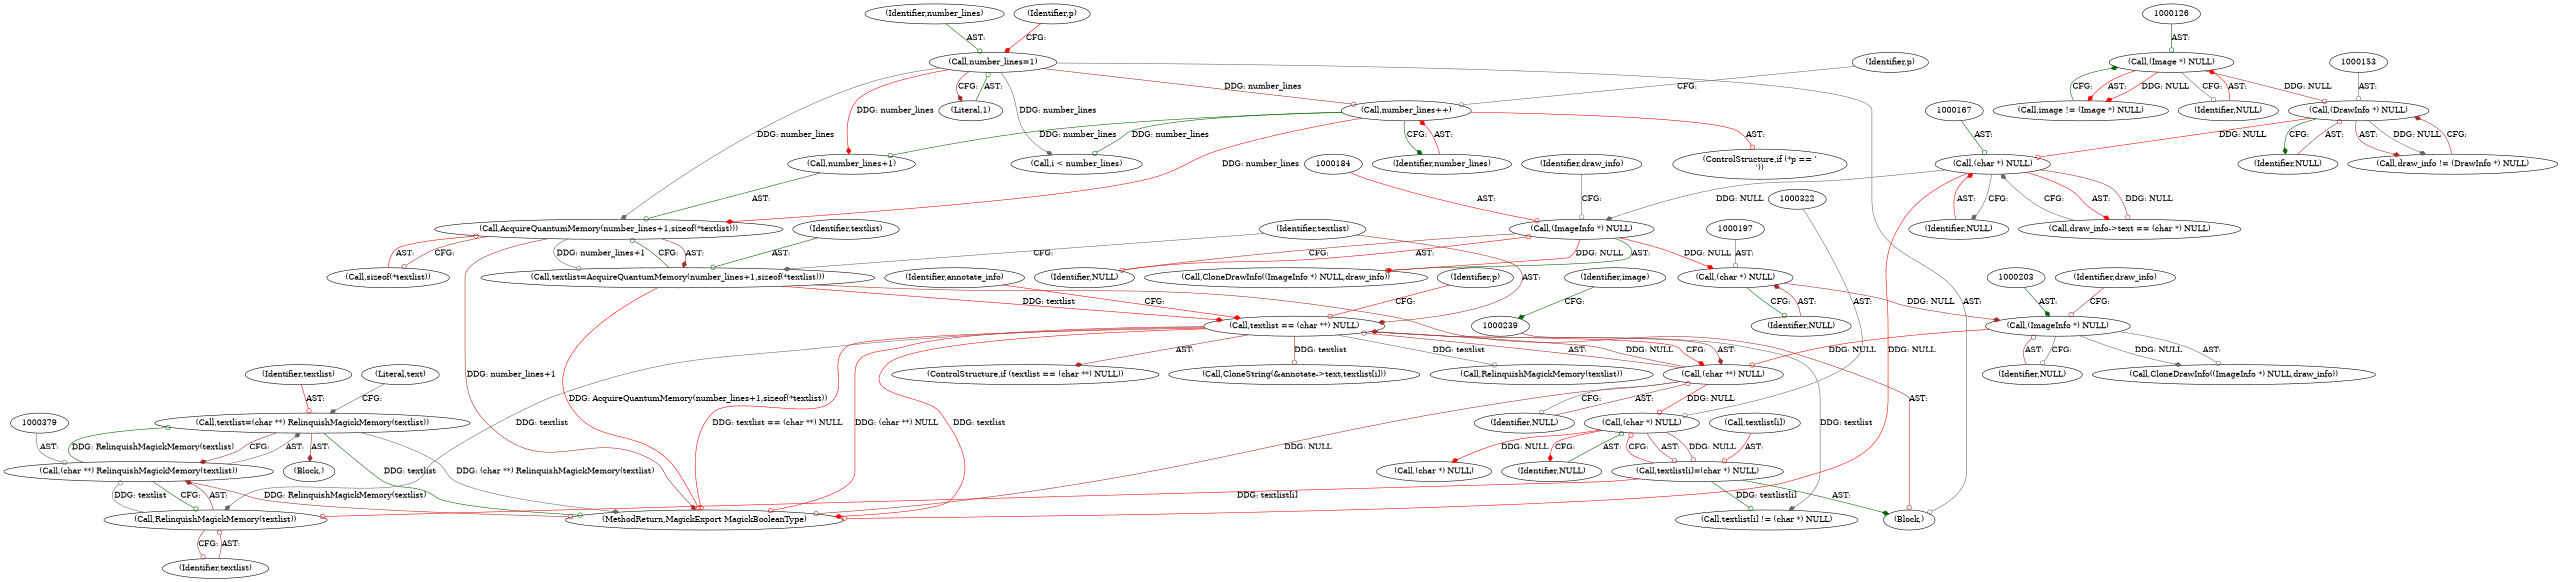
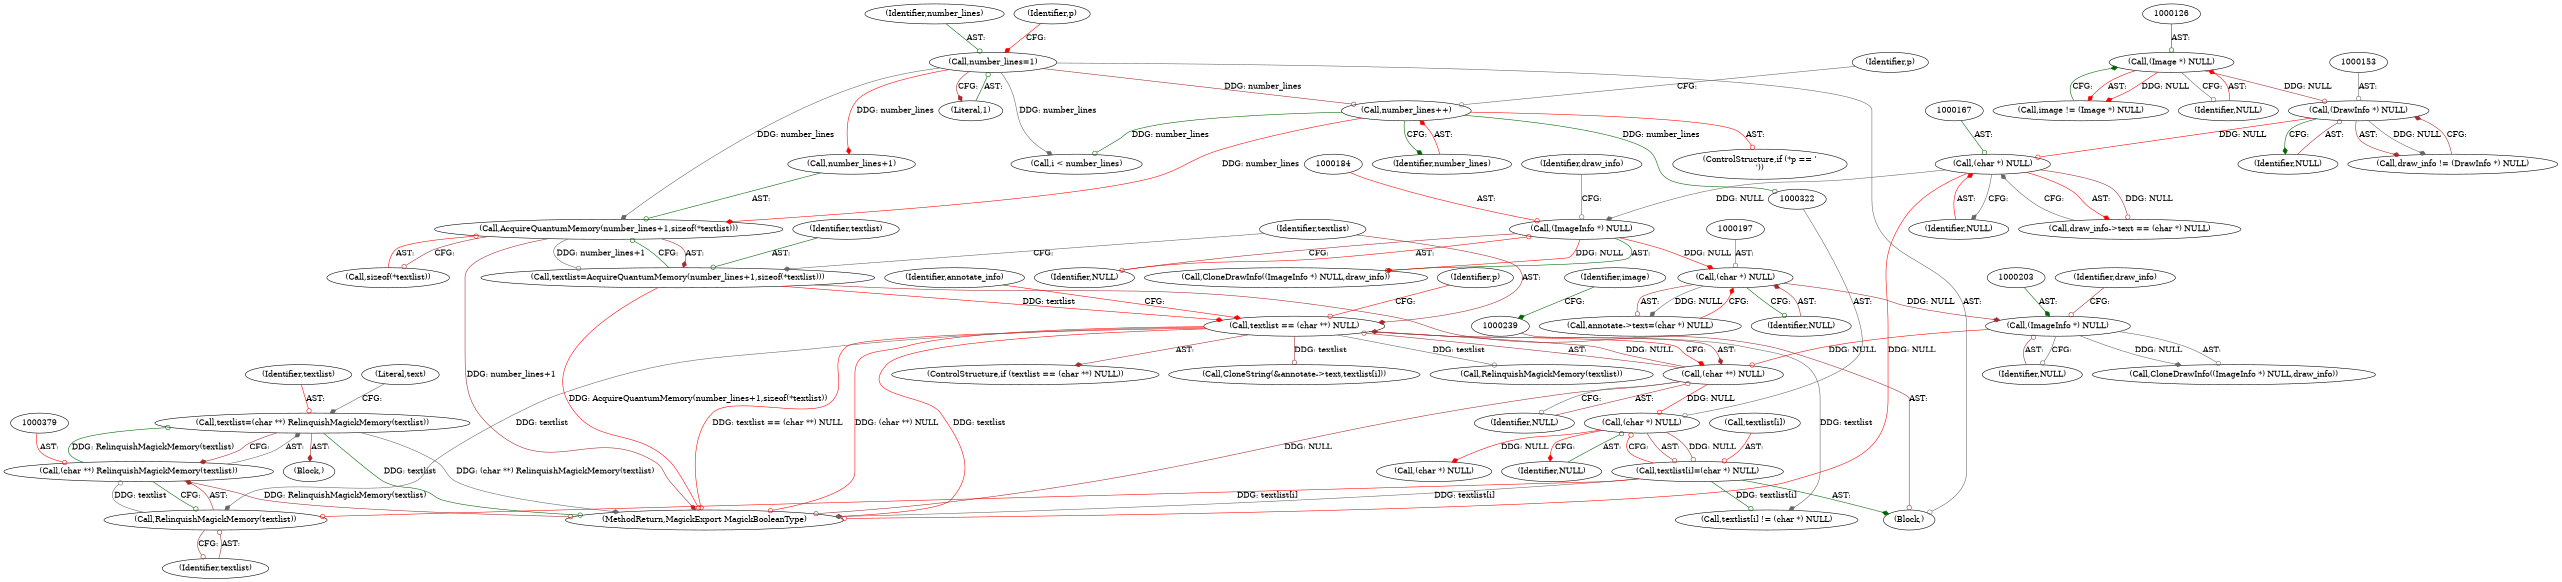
edge "(Call,number_lines++)" -> "(Call,number_lines+1)": now "(Call,number_lines++)" -> "1000322"
node "(Call,annotate->text=(char *) NULL)": added
edge "1000379" -> "(Call,(char **) RelinquishMagickMemory(textlist))": color gray40 -> red
edge "(Call,textlist[i]=(char *) NULL)" -> "(MethodReturn,MagickExport MagickBooleanType)": added, label "DDG: textlist[i]"
